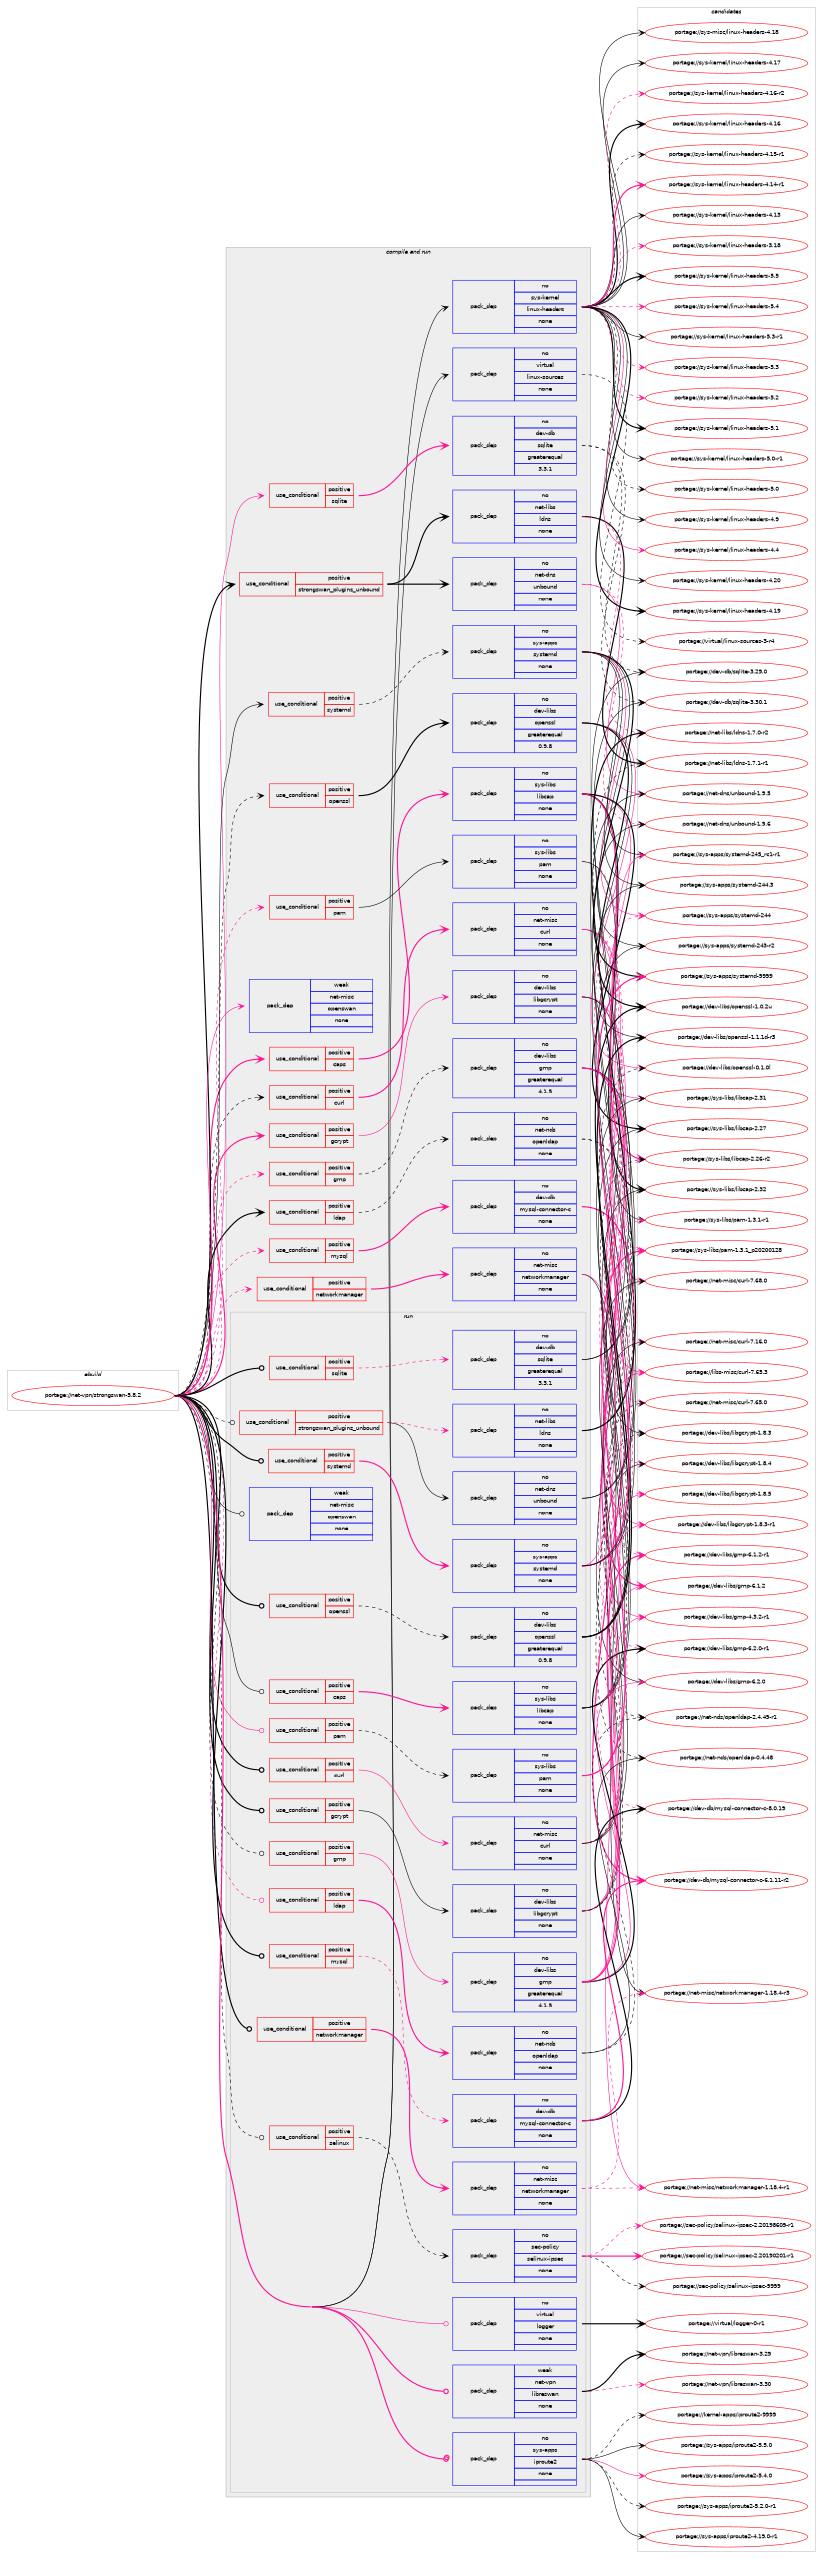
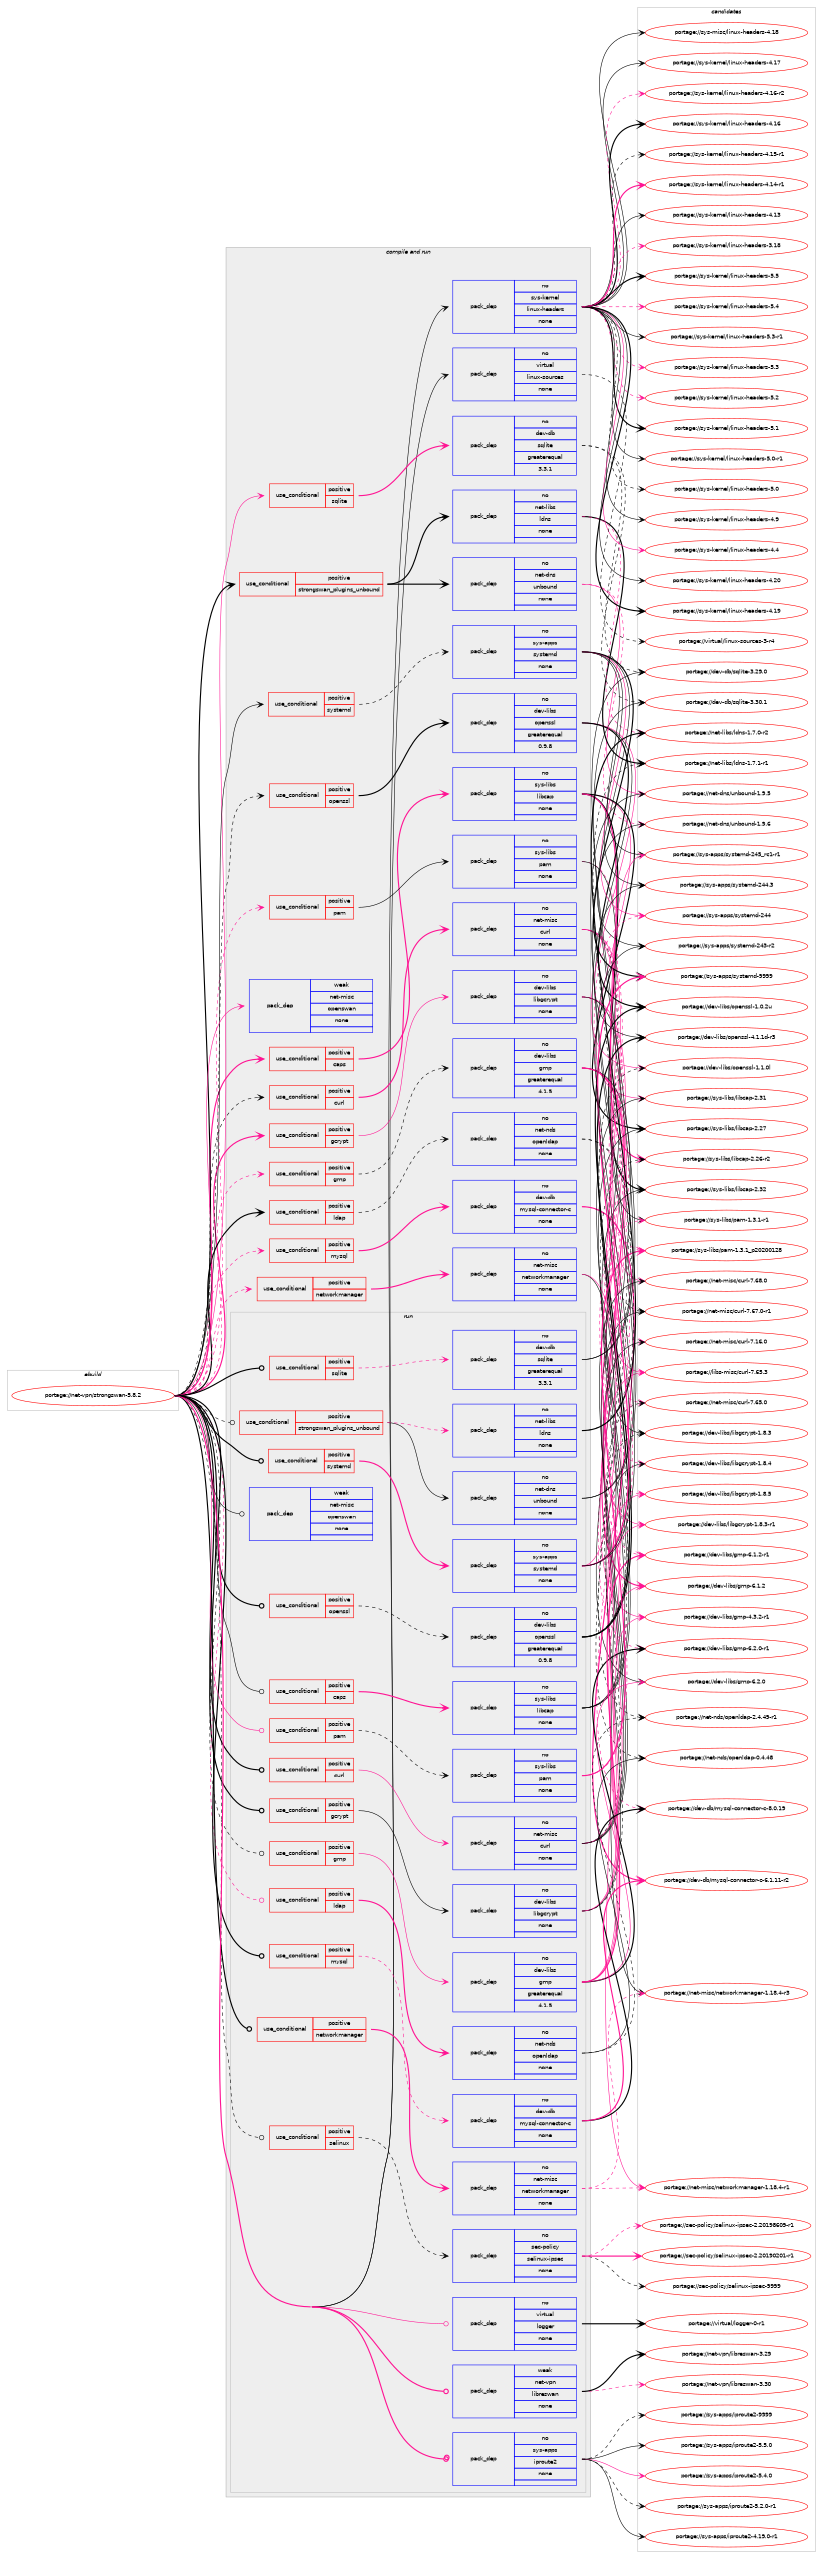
node "portage://dev-libs/openssl-1.1.1d-r3": label "portage://dev-libs/openssl-1.1.1d-r3" -> "portage://dev-libs/openssl-4.1.1d-r3"
node "portage://dev-libs/openssl-0.1.0l": label "portage://dev-libs/openssl-0.1.0l" -> "portage://dev-libs/openssl-1.1.0l"
node "portage://net-misc/curl-7.67.0-r1": added
node "portage://kernel-apps/iproute2-9999": label "portage://kernel-apps/iproute2-9999" -> "portage://sys-apps/iproute2-9999"
